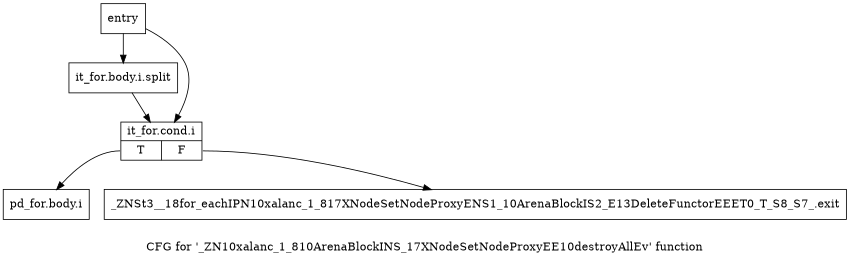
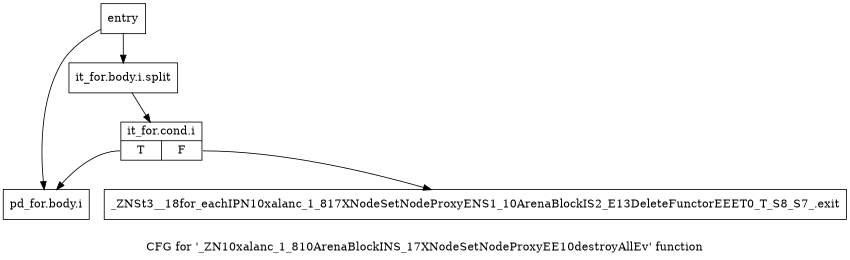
edge "entry" -> "it_for.cond.i": now "entry" -> "pd_for.body.i"
